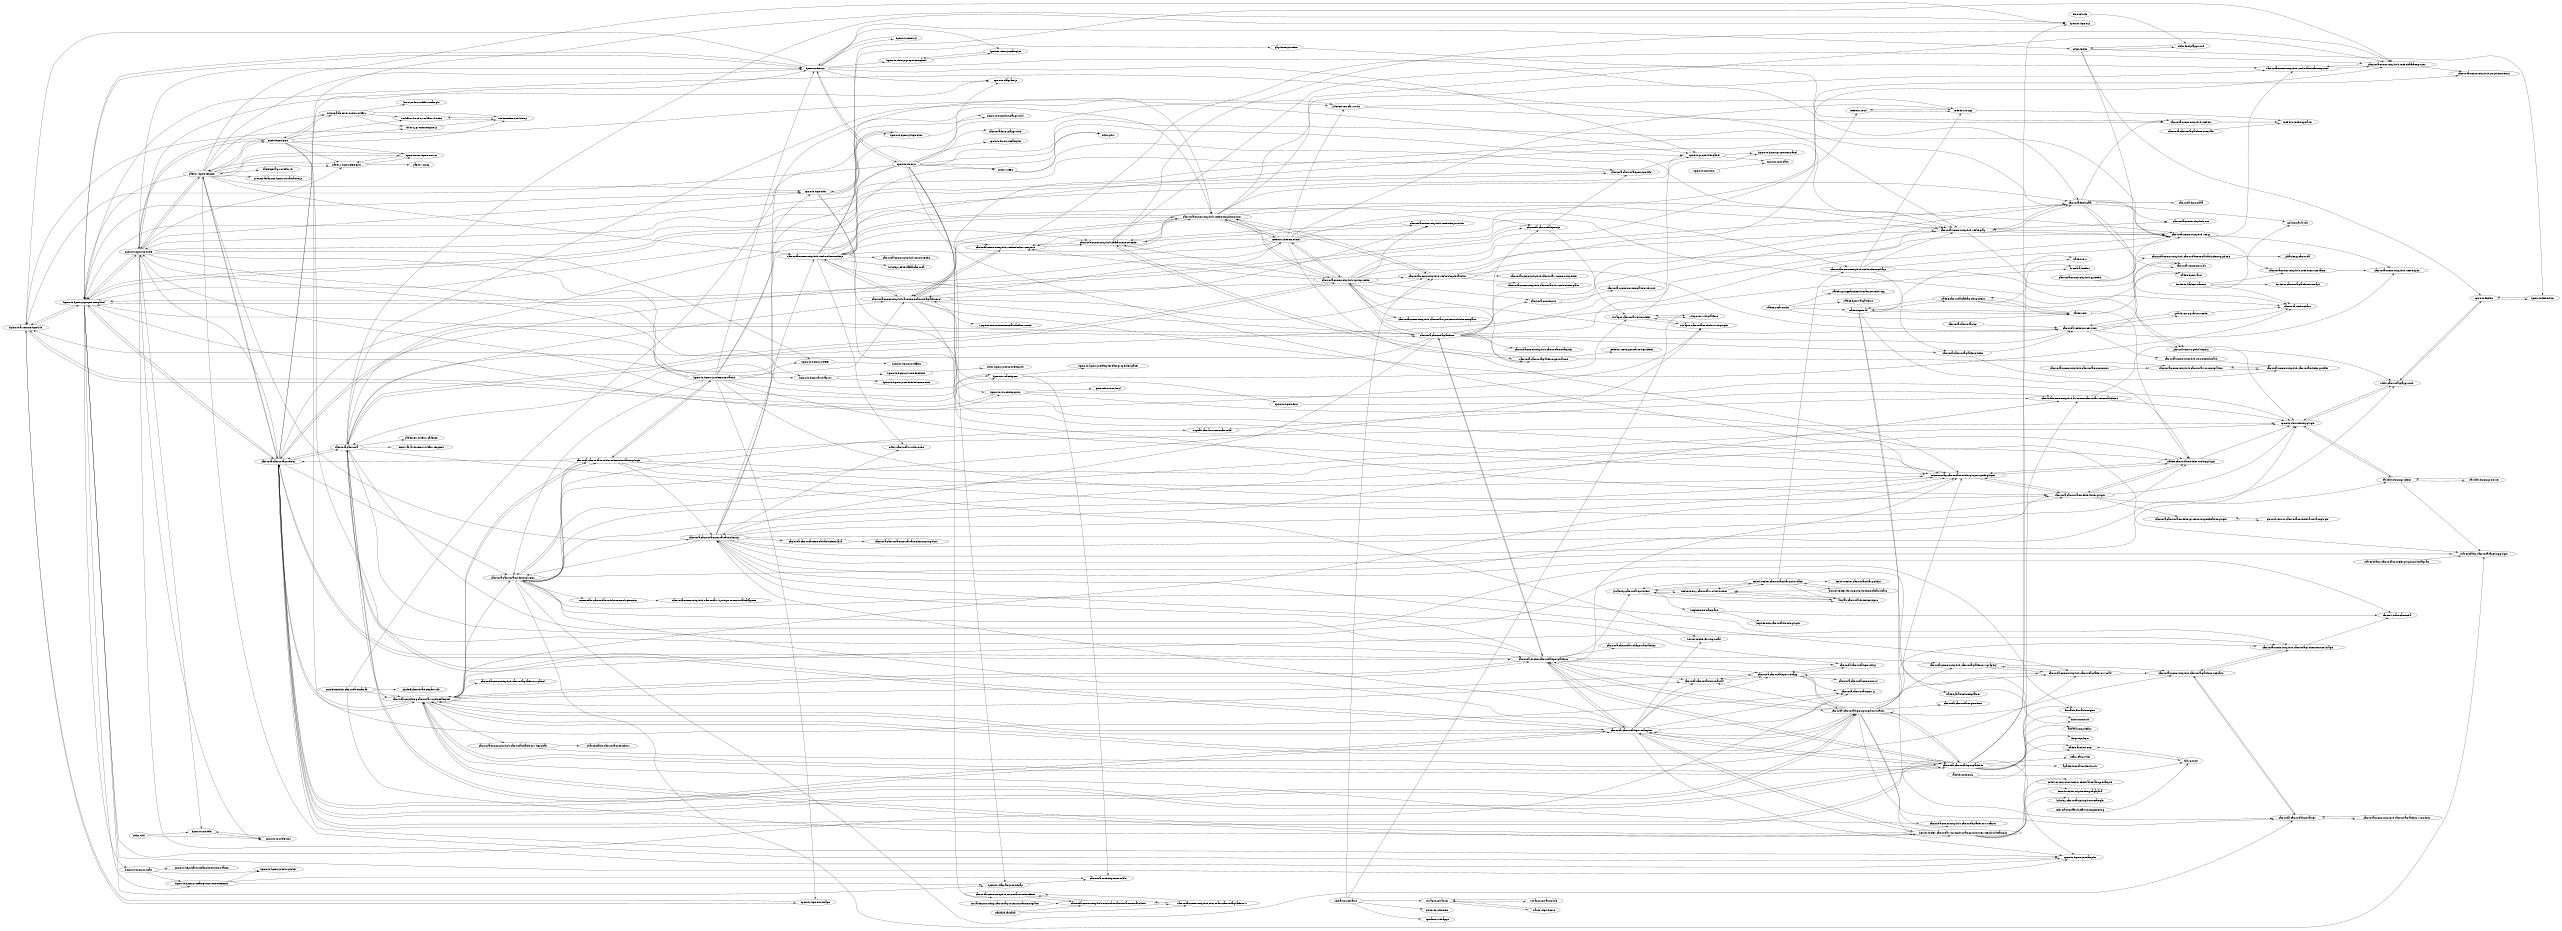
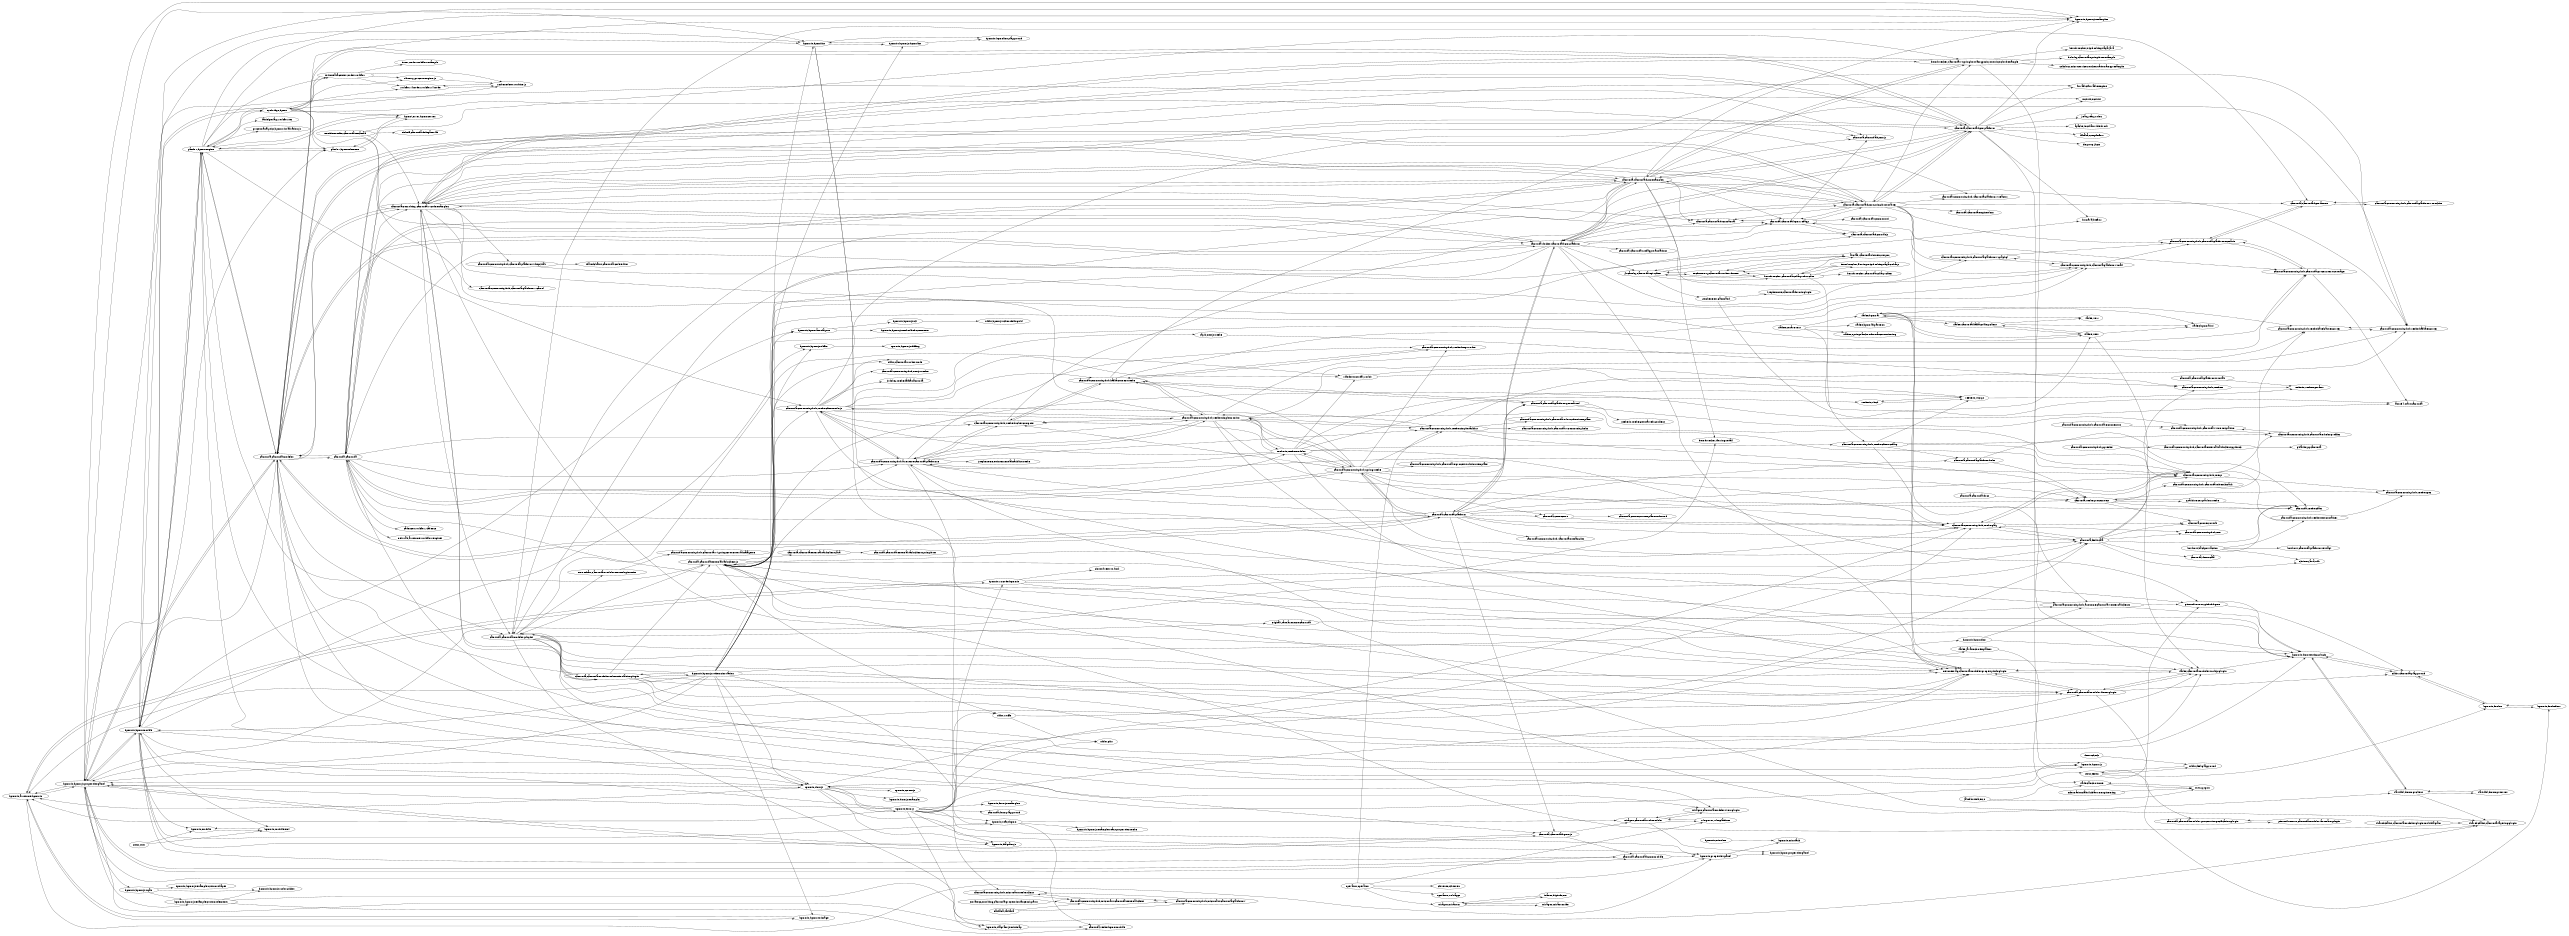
node "bpmn-io/dmn-js-properties-panel": removed
node "camunda-community-hub/script-connector": removed
node "paed01/smqp": removed
node "camunda-community-hub/poc-8-benchmark": label "camunda-community-hub/poc-8-benchmark" -> "camunda-community-hub/camunda-8-benchmark"
node "bpmn-io/bpmn-js-example-react-properties-panel": label "bpmn-io/bpmn-js-example-react-properties-panel" -> "bpmn-io/bpmn-js-example-react-properties-zeebe"
node "bpmn-io/bpmn-js-wmbenedetto": label "bpmn-io/bpmn-js-wmbenedetto" -> "bpmn-io/bpmn-js-cli"
edge "camunda/camunda-modeler-linter-plugin" -> "bpmn-io/dmn-testing-plugin": now "bpmn-io/bpmn-font" -> "bpmn-io/dmn-testing-plugin"
edge "bpmn-io/vs-code-bpmn-io" -> "pinussilvestrus/github-bpmn": added
edge "viadee/bpmn.ai" -> "camunda/camunda-bpm-assert": now "viadee/bpmn.ai" -> "viadee/bpmn.ai-ui"
node "bpmn-io/keycloak-js-example-custom-shapes": label "bpmn-io/keycloak-js-example-custom-shapes" -> "bpmn-io/bpmn-js-example-custom-shapes"
